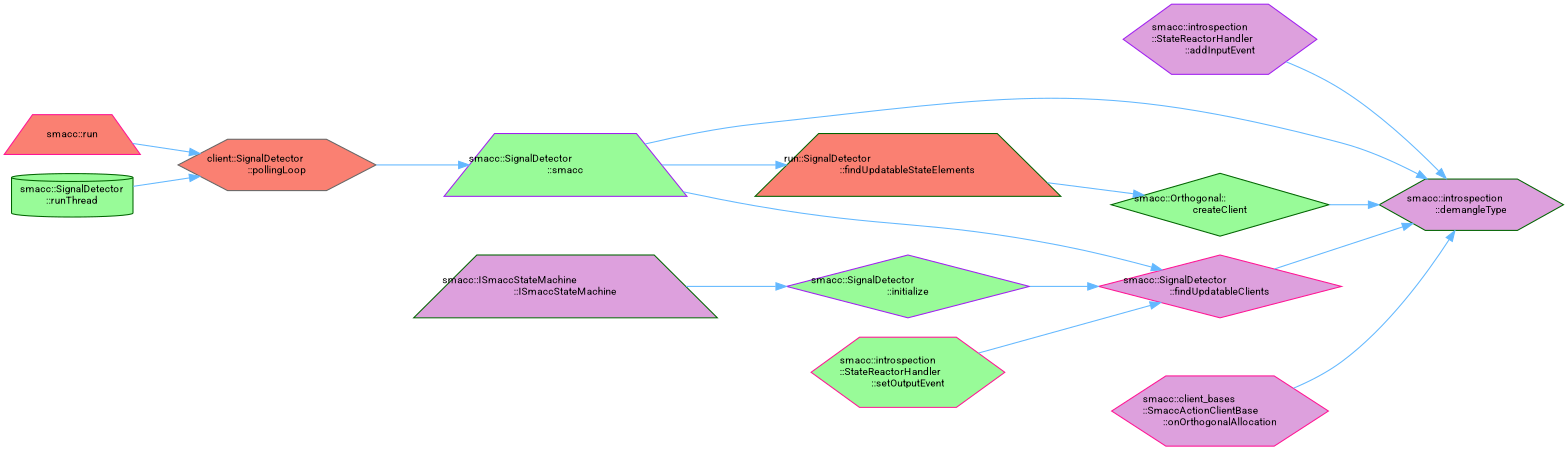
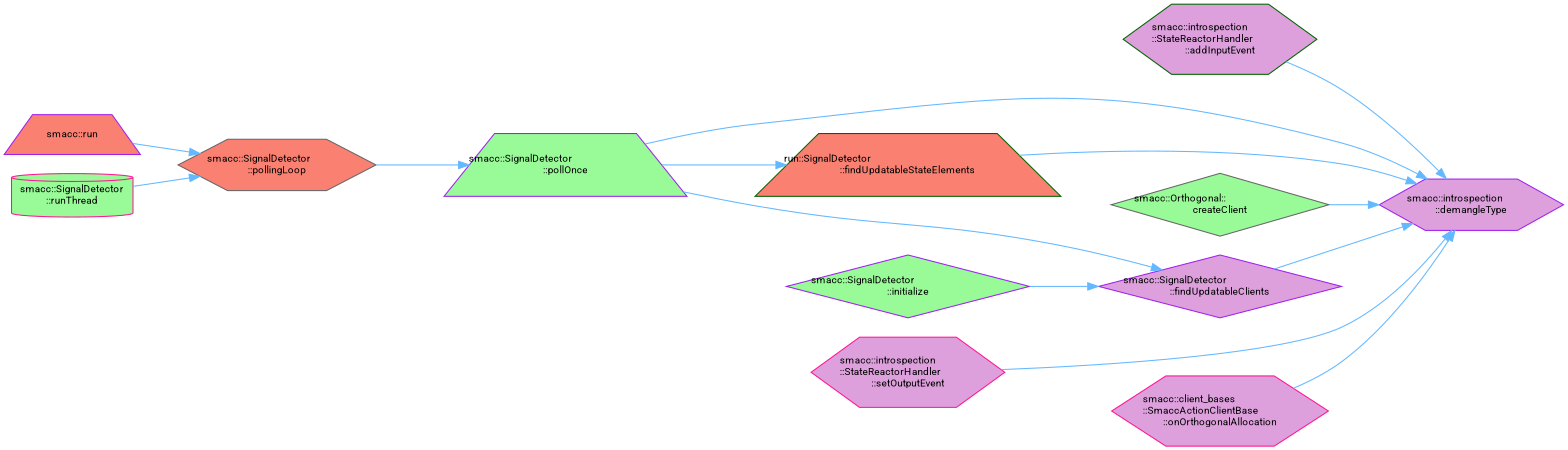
node "smacc::introspection ::StateReactorHandler ::addInputEvent": color purple -> darkgreen
node "smacc::run": color deeppink -> purple
node "client::SignalDetector ::pollingLoop": label "client::SignalDetector ::pollingLoop" -> "smacc::SignalDetector ::pollingLoop"
node "smacc::SignalDetector ::smacc": label "smacc::SignalDetector ::smacc" -> "smacc::SignalDetector ::pollOnce"
edge "run::SignalDetector ::findUpdatableStateElements" -> "smacc::Orthogonal:: createClient": now "run::SignalDetector ::findUpdatableStateElements" -> "smacc::introspection ::demangleType"
node "smacc::SignalDetector ::runThread": color darkgreen -> deeppink
node "smacc::Orthogonal:: createClient": color darkgreen -> gray40
node "smacc::introspection ::demangleType": color darkgreen -> purple
node "smacc::ISmaccStateMachine ::ISmaccStateMachine": removed
node "smacc::SignalDetector ::findUpdatableClients": color deeppink -> purple
edge "smacc::introspection ::StateReactorHandler ::setOutputEvent" -> "smacc::SignalDetector ::findUpdatableClients": now "smacc::introspection ::StateReactorHandler ::setOutputEvent" -> "smacc::introspection ::demangleType"
node "smacc::introspection ::StateReactorHandler ::setOutputEvent": fillcolor palegreen -> plum
